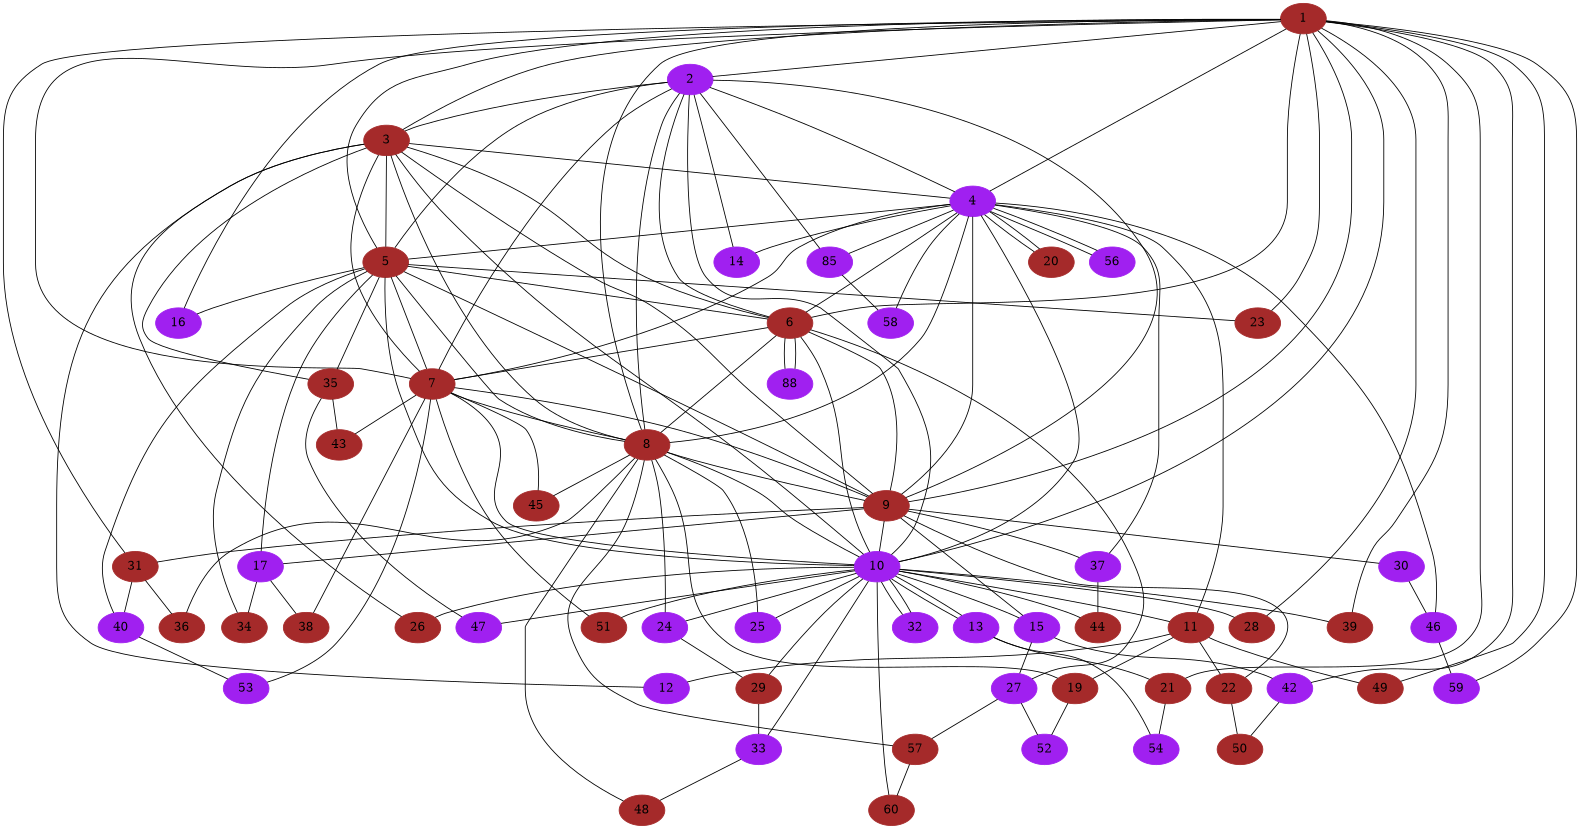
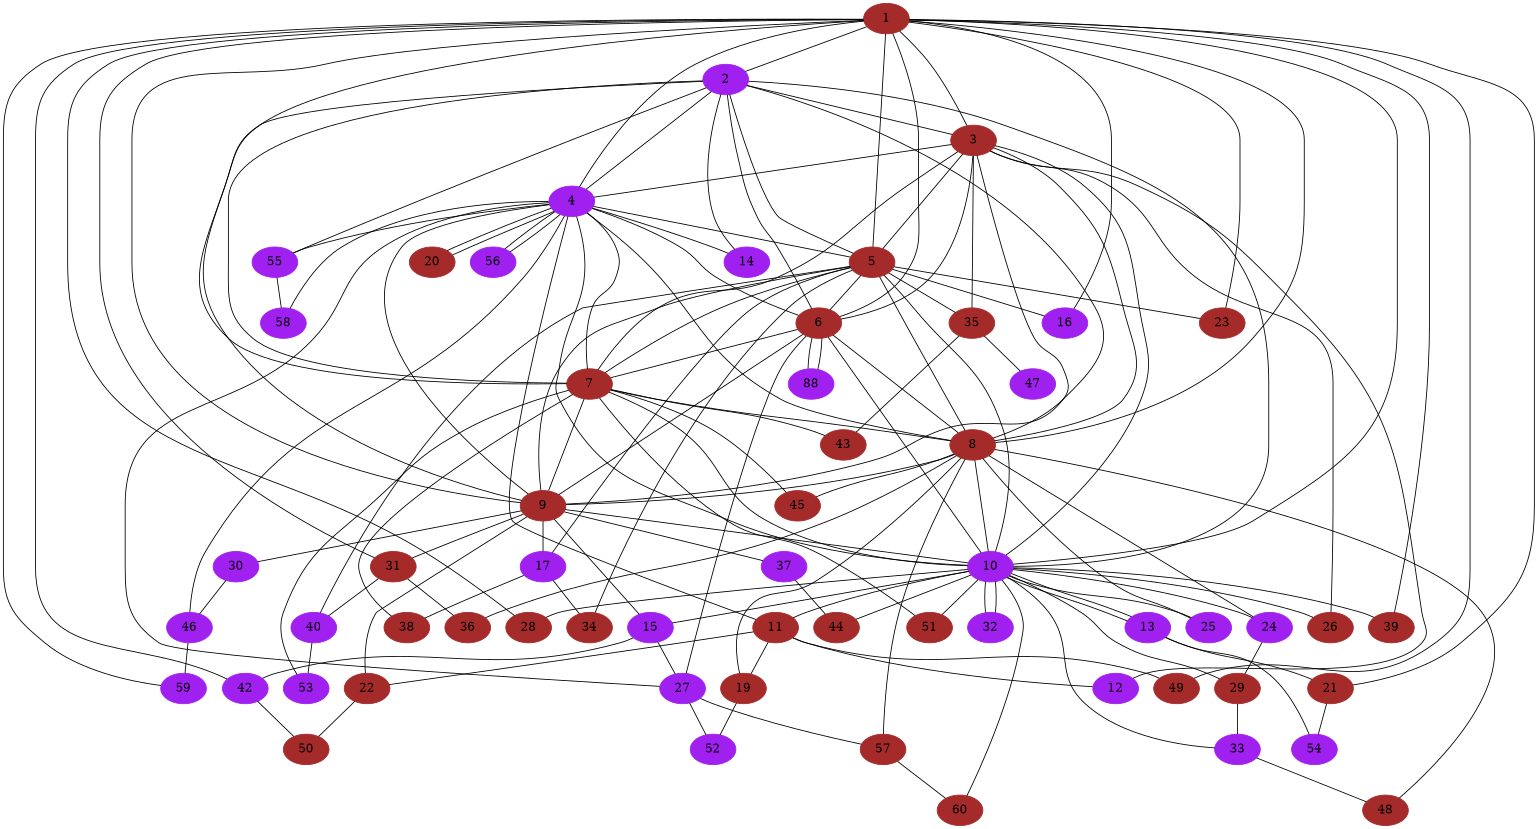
node "85": label "85" -> "55"
edge "4" -- "37": now "4" -- "27"
edge "10" -- "47": removed
